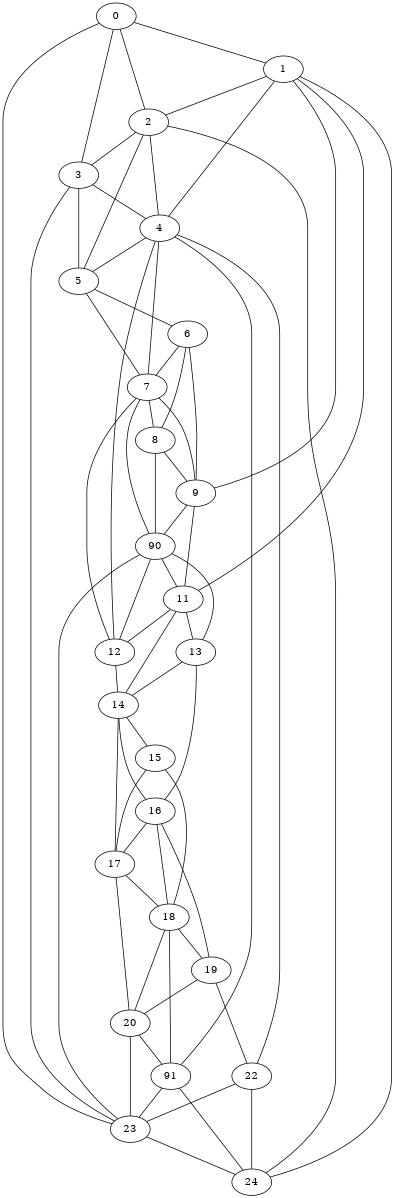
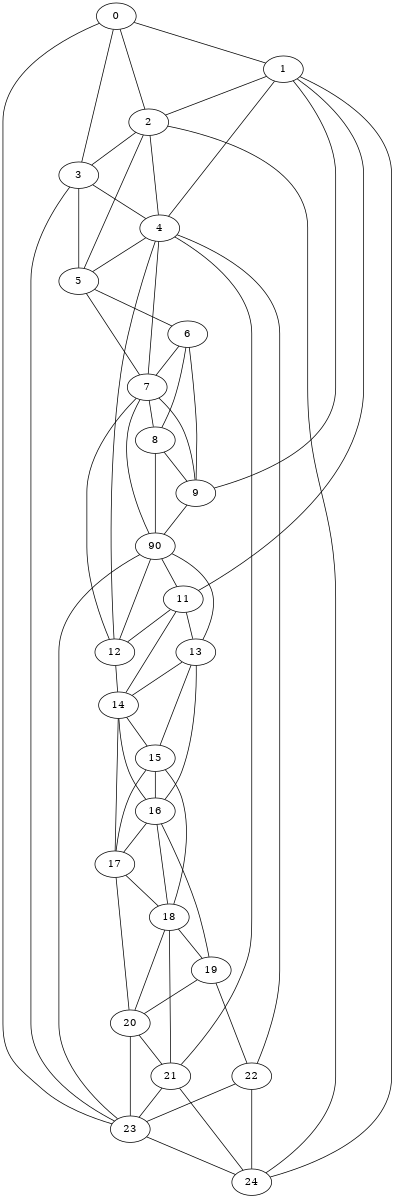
edge "9" -- "11": removed
edge "13" -- "15": added
edge "15" -- "16": added
node "91": label "91" -> "21"
